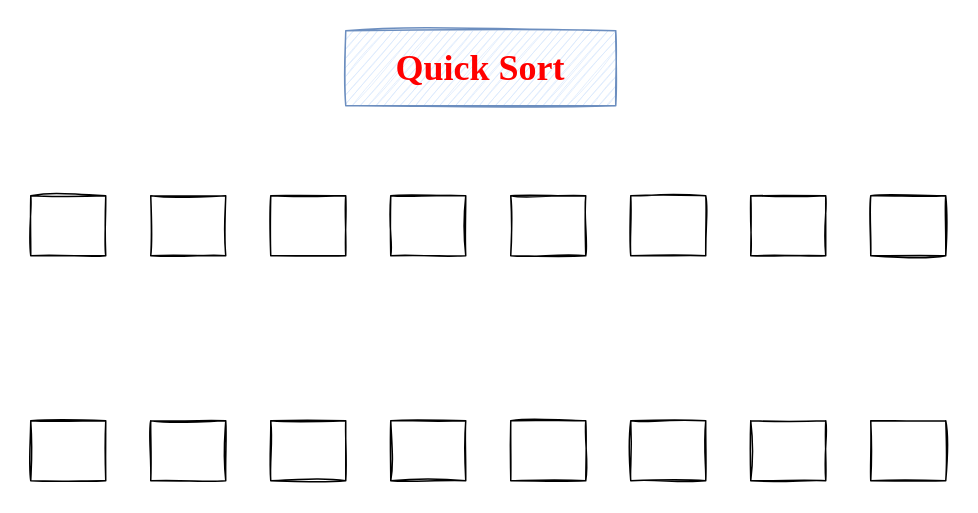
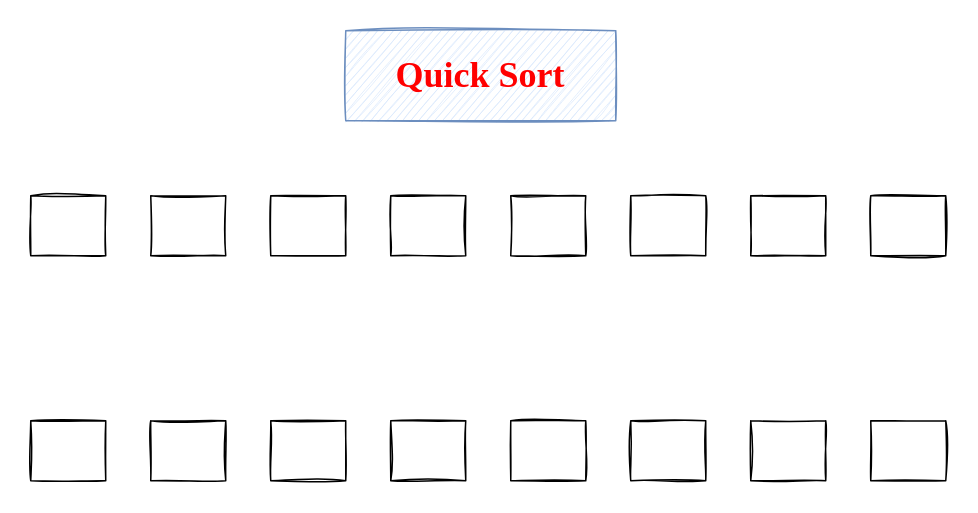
node "Quick Sort": size 270x75 -> 270x90
